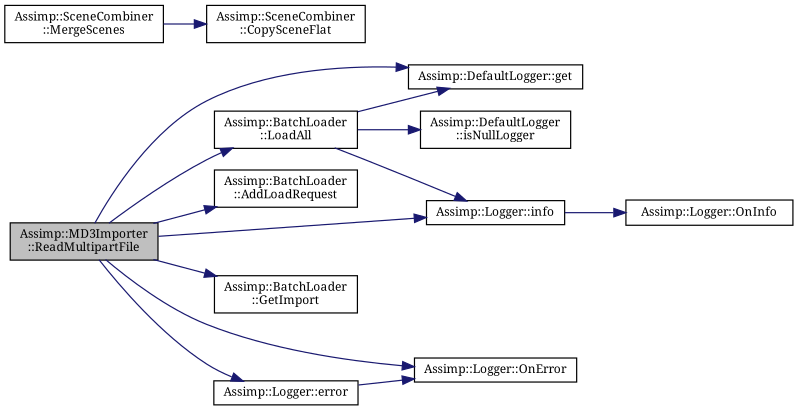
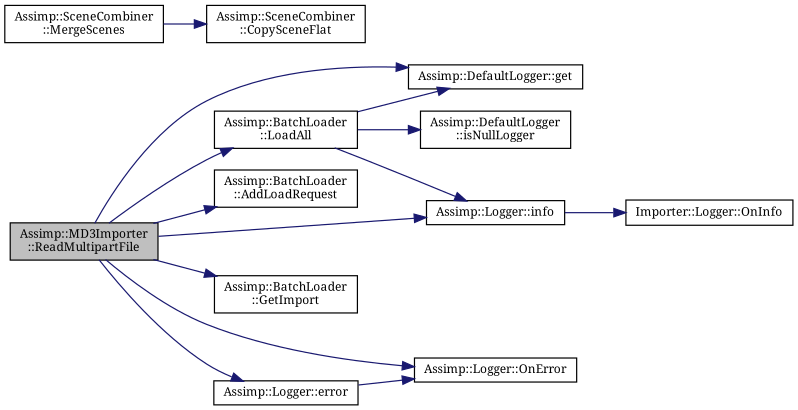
node "Assimp::Logger::OnInfo": label "Assimp::Logger::OnInfo" -> "Importer::Logger::OnInfo"
